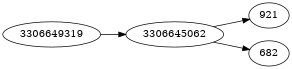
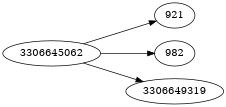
edge "3306649319" -> "3306645062": reversed
node "682": label "682" -> "982"
